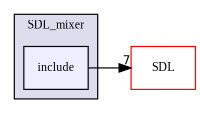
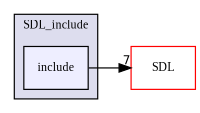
cluster "SDL_mixer": label "SDL_mixer" -> "SDL_include"
